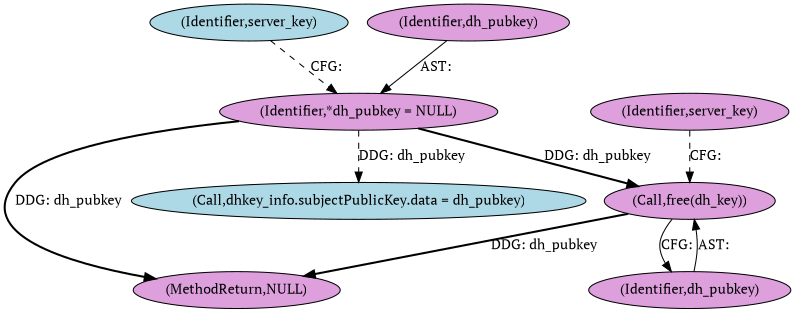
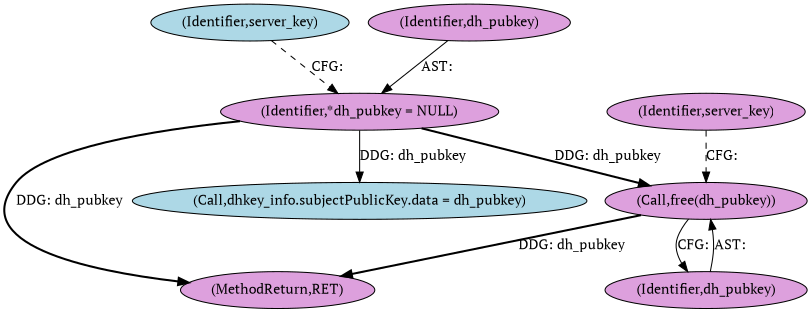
edge "(Identifier,*dh_pubkey = NULL)" -> "(Call,dhkey_info.subjectPublicKey.data = dh_pubkey)": style dashed -> solid
node "(Call,free(dh_key))": label "(Call,free(dh_key))" -> "(Call,free(dh_pubkey))"
node "(MethodReturn,NULL)": label "(MethodReturn,NULL)" -> "(MethodReturn,RET)"
